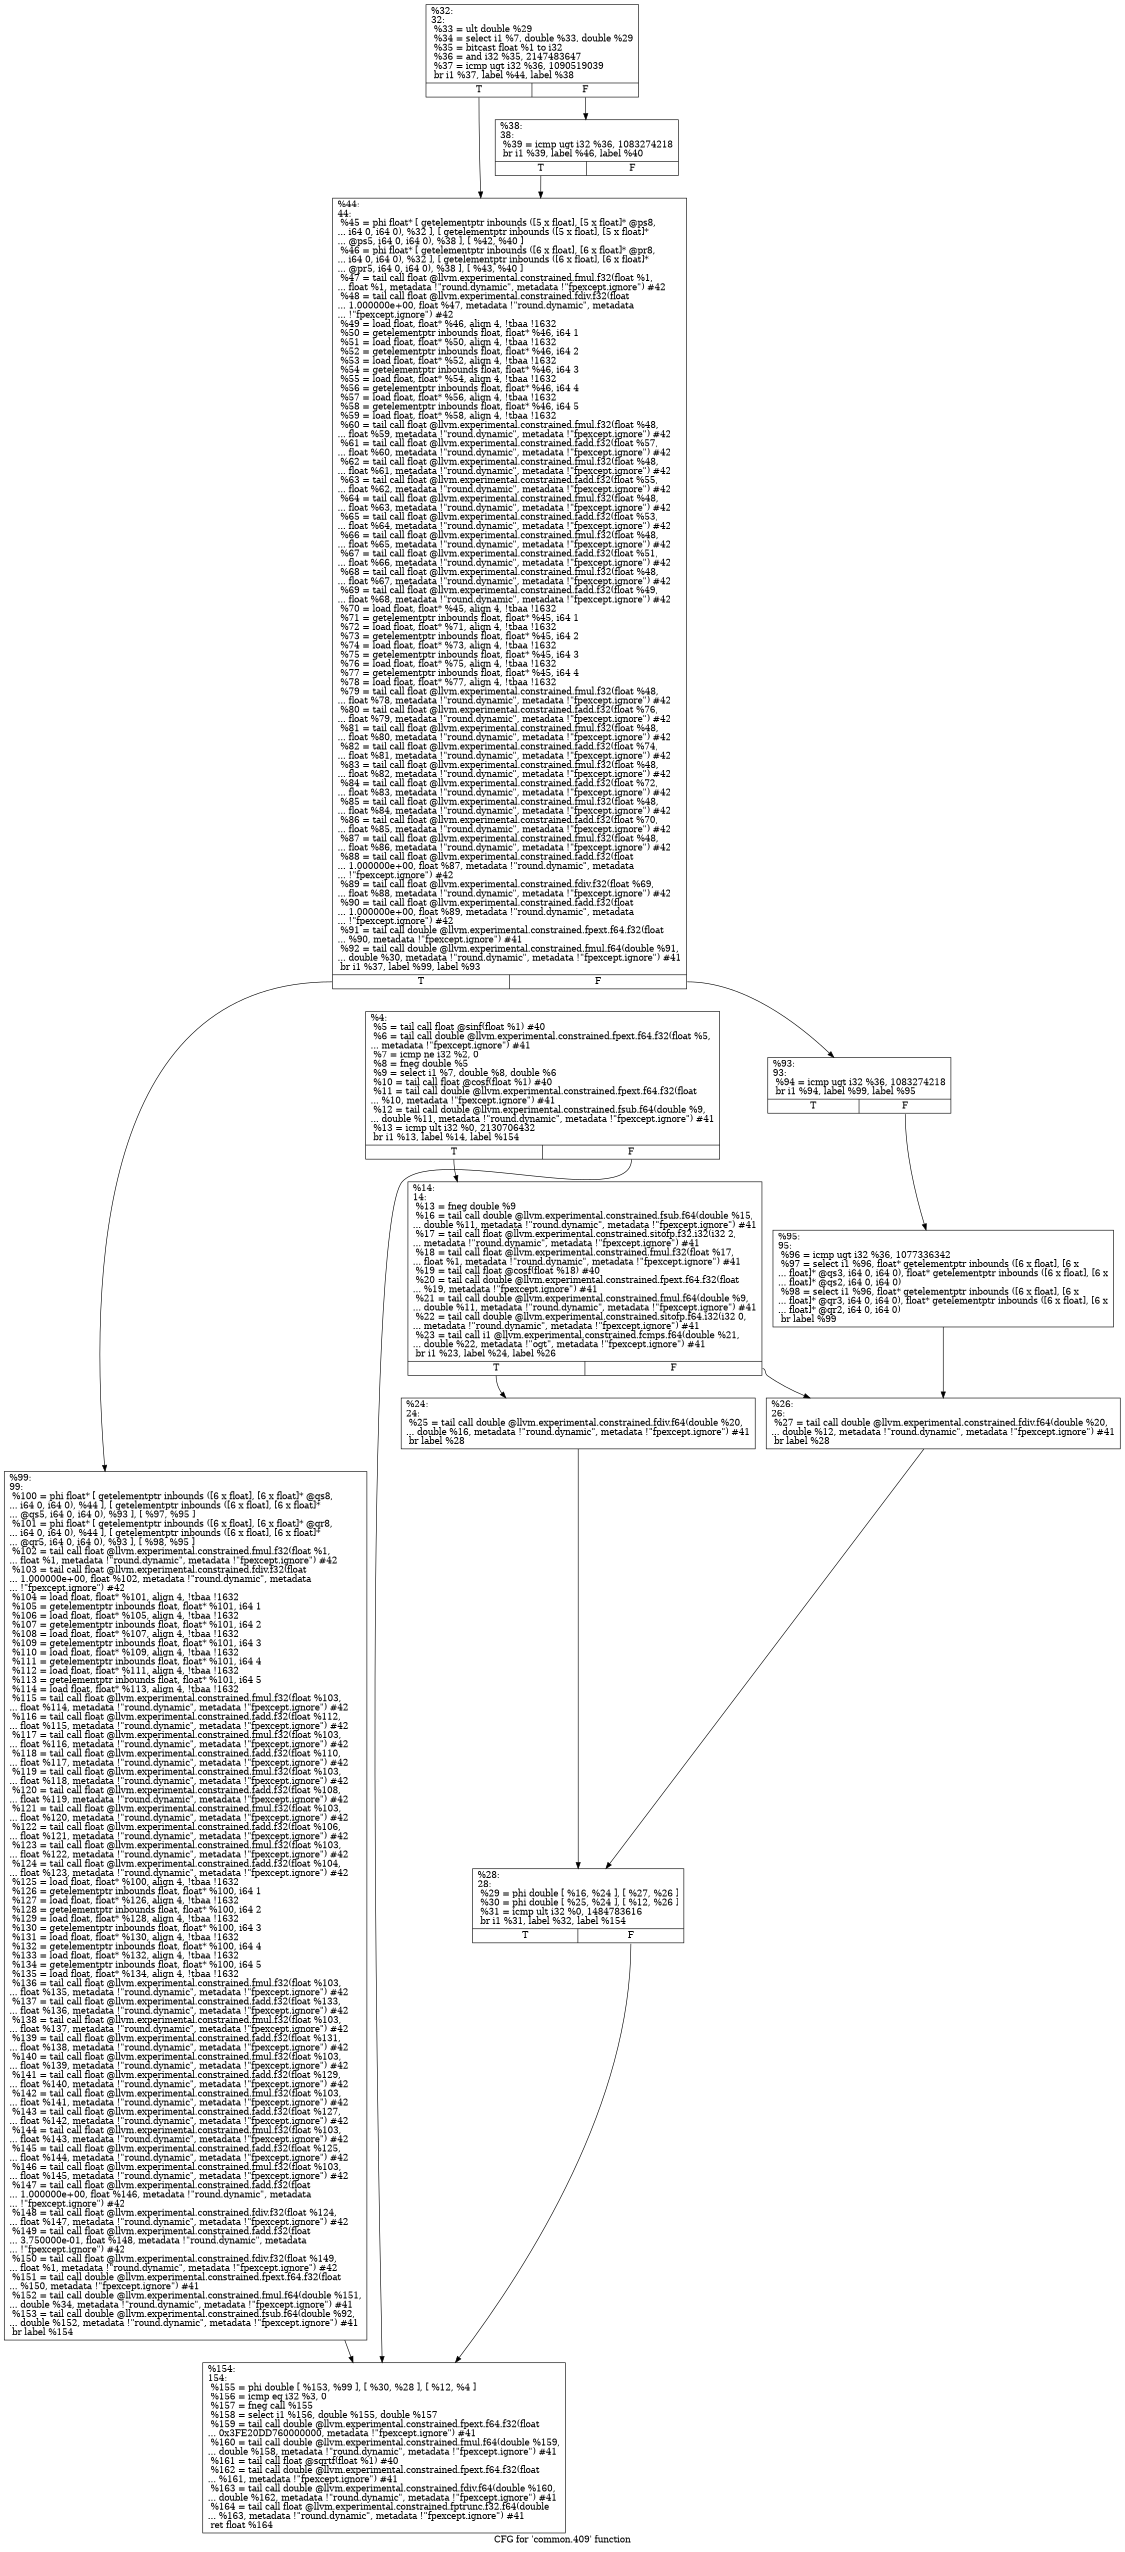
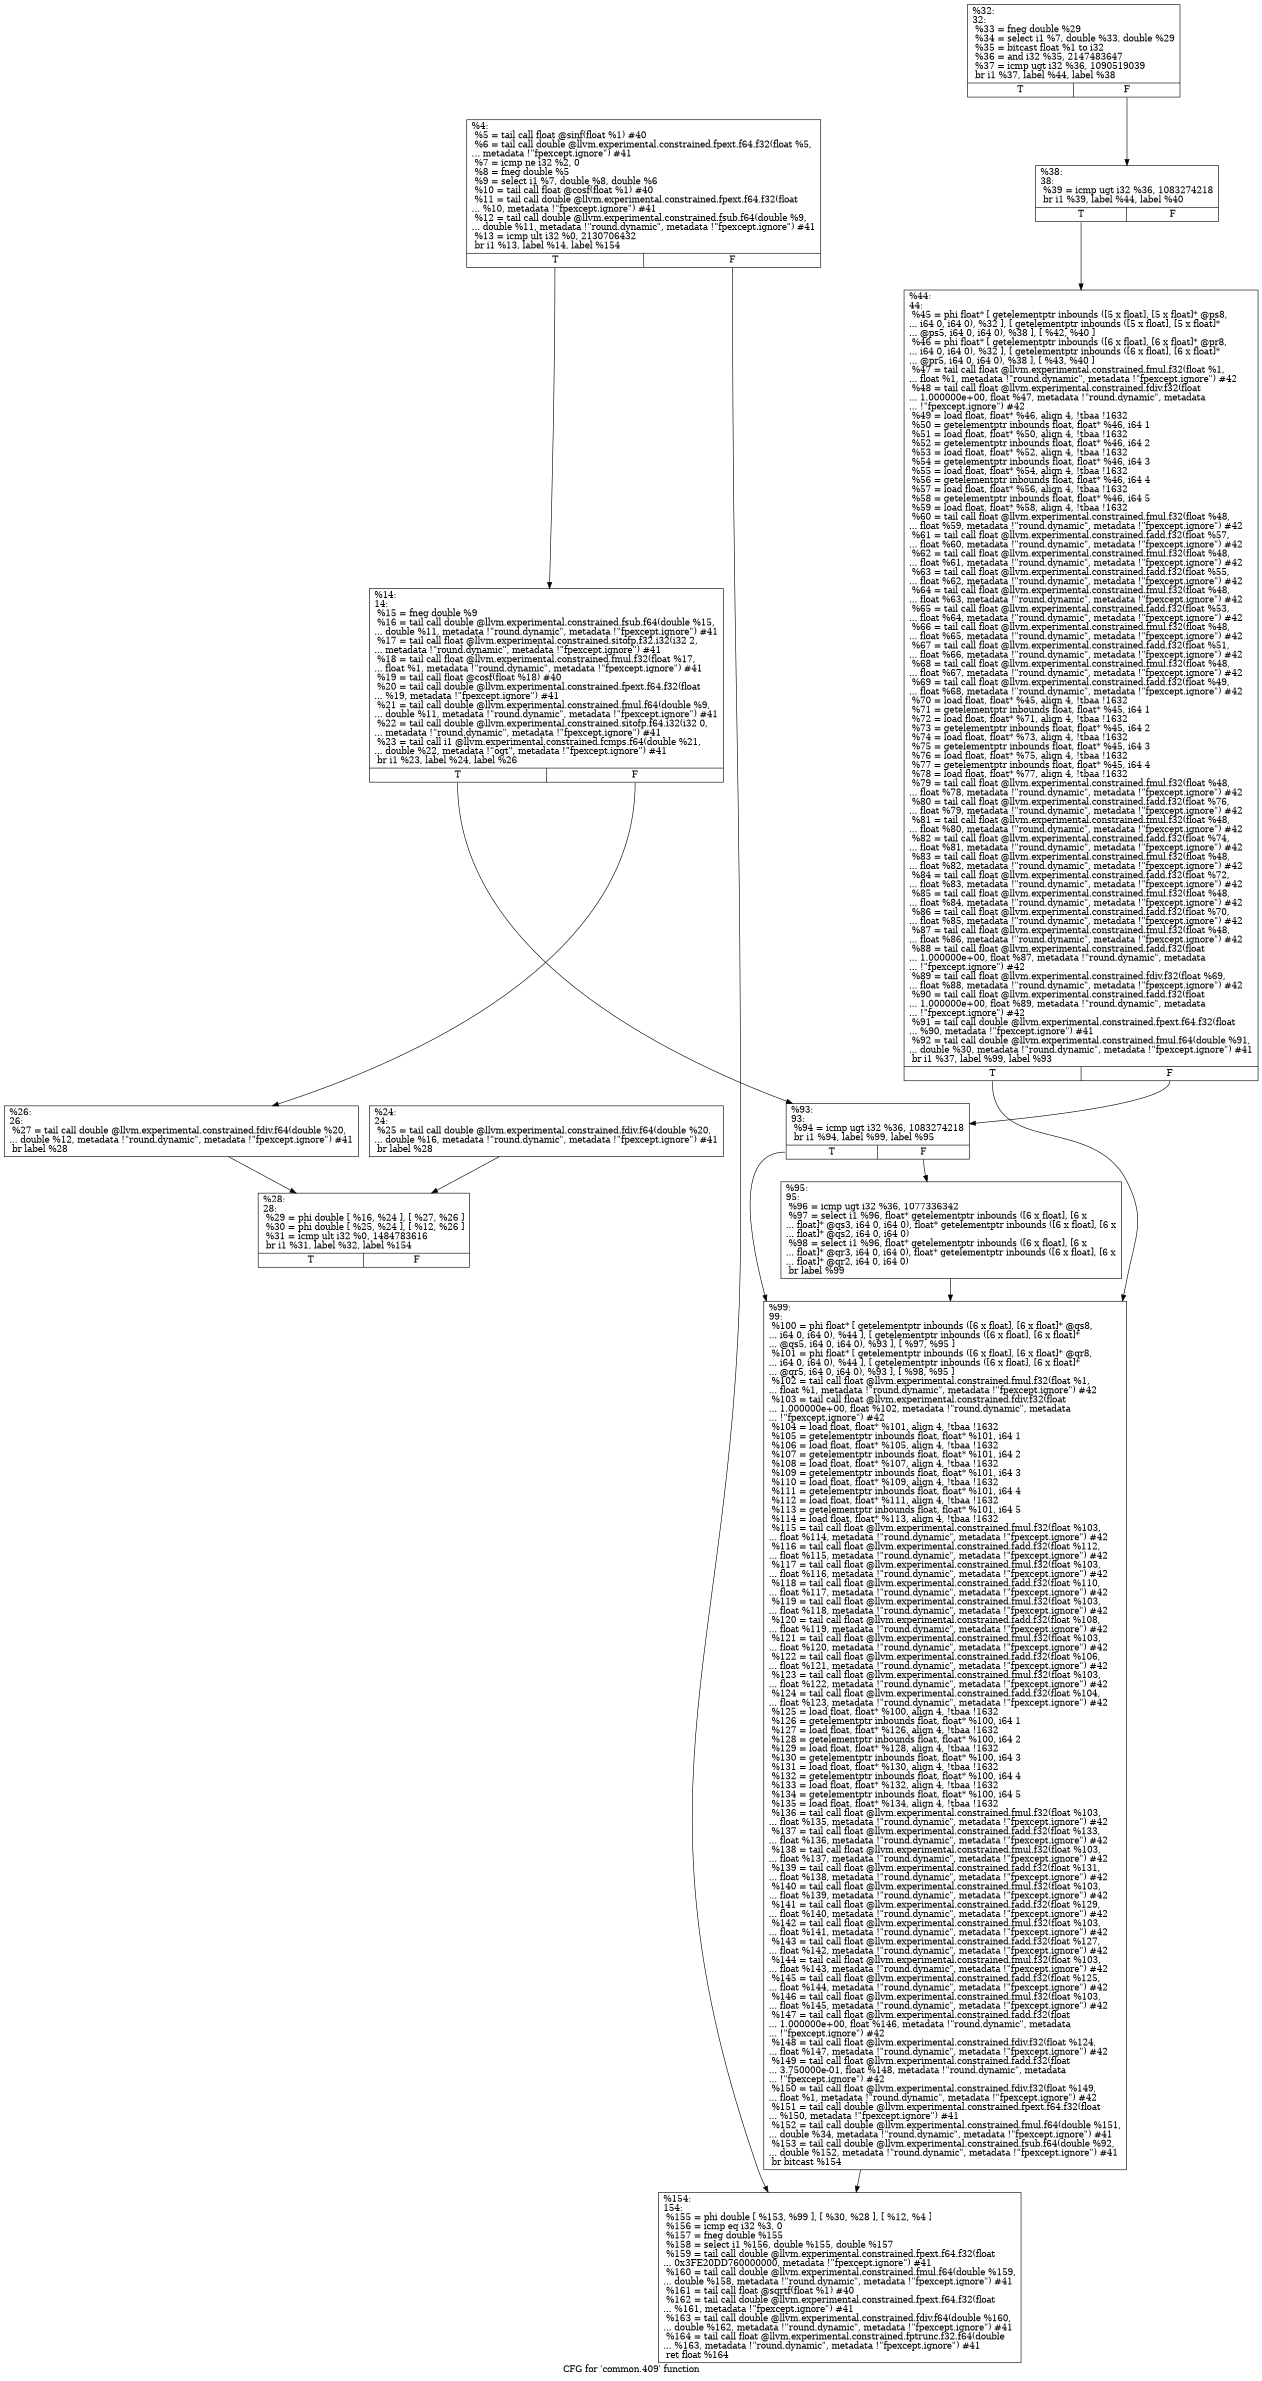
node "%32:": text "%33 = ult double %29" -> "%33 = fneg double %29"
edge "%32:" -> "%44:": removed
node "%38:": text "br i1 %39, label %46, label %40" -> "br i1 %39, label %44, label %40"
node "%14:": text "%13 = fneg double %9" -> "%15 = fneg double %9"
edge "%93:" -> "%99:": added
edge "%95:" -> "%26:": now "%95:" -> "%99:"
edge "%14:" -> "%24:": now "%14:" -> "%93:"
edge "%28:" -> "%154:": removed
node "%99:": text "br label %154" -> "br bitcast %154"
node "%154:": text "%157 = fneg call %155" -> "%157 = fneg double %155"
